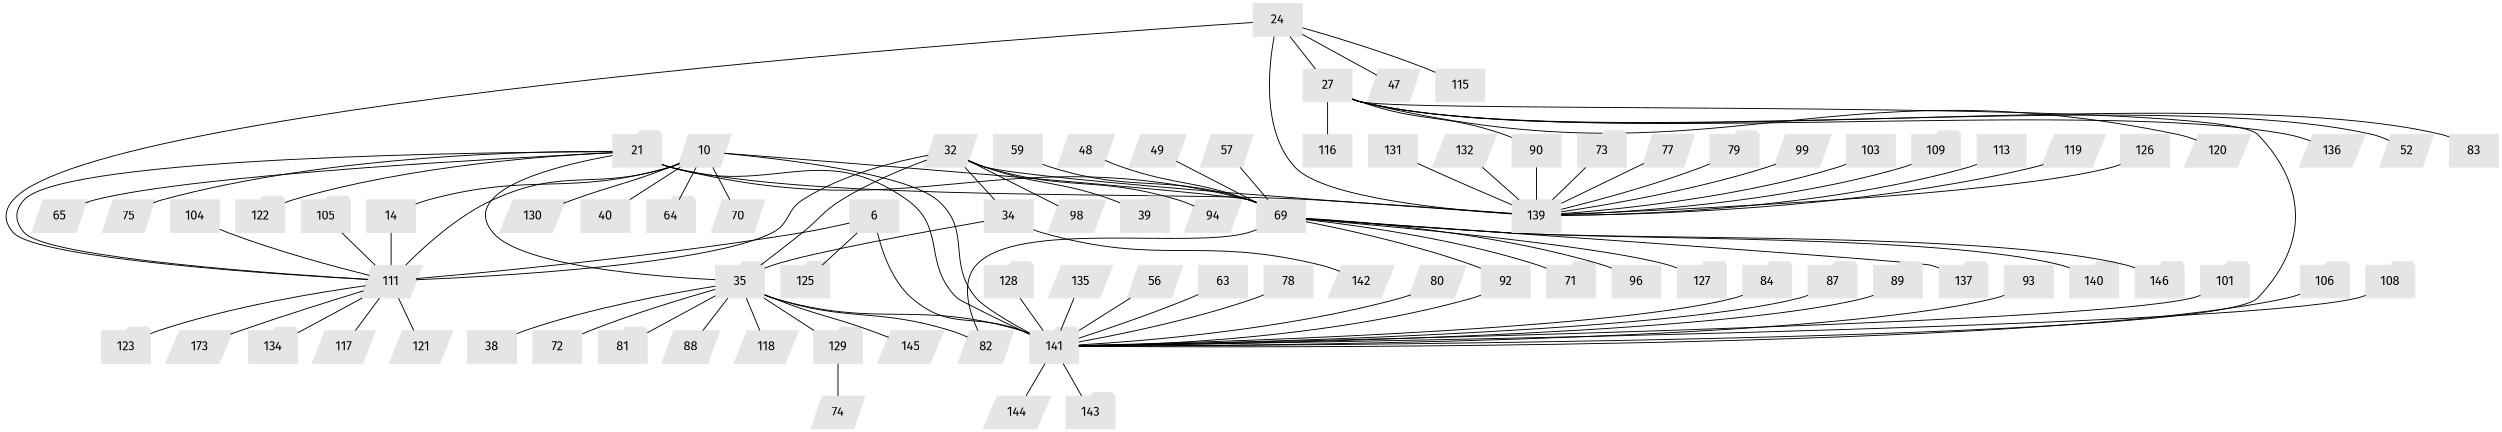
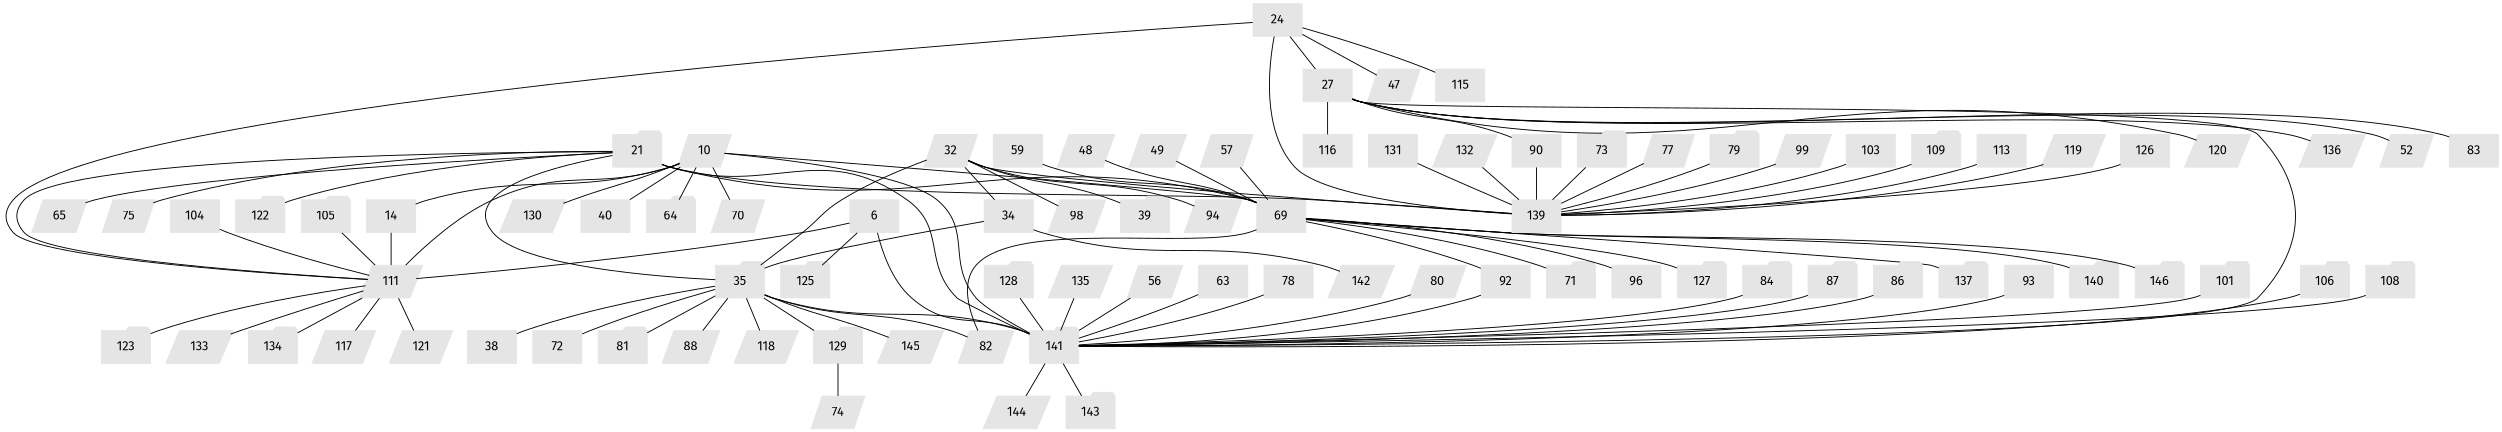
edge "32" -- "111": removed
node "89": label "89" -> "86"
node "173": label "173" -> "133"
